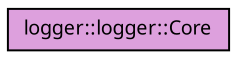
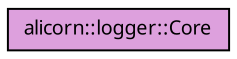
node "logger::logger::Core": label "logger::logger::Core" -> "alicorn::logger::Core"
